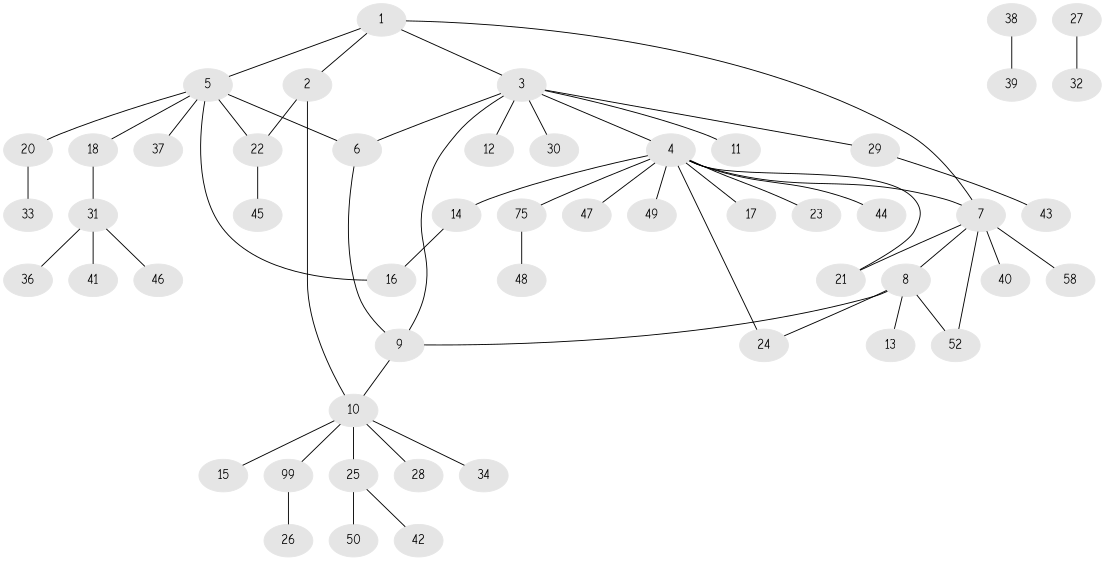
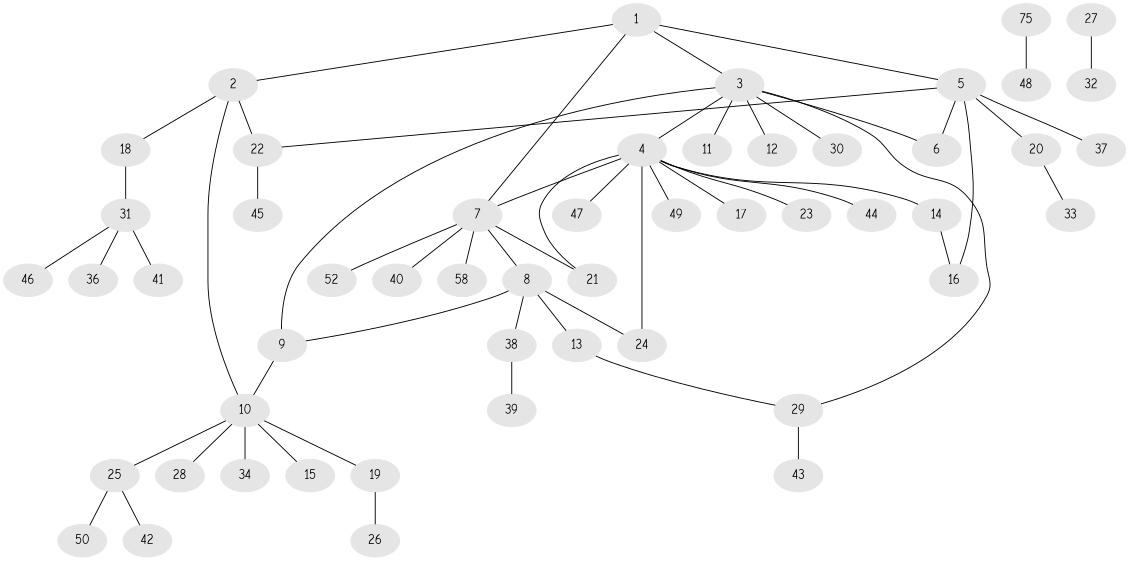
edge "5" -- "18": now "2" -- "18"
edge "4" -- "75": removed
edge "6" -- "9": removed
edge "8" -- "52": now "8" -- "38"
edge "13" -- "29": added
node "99": label "99" -> "19"
